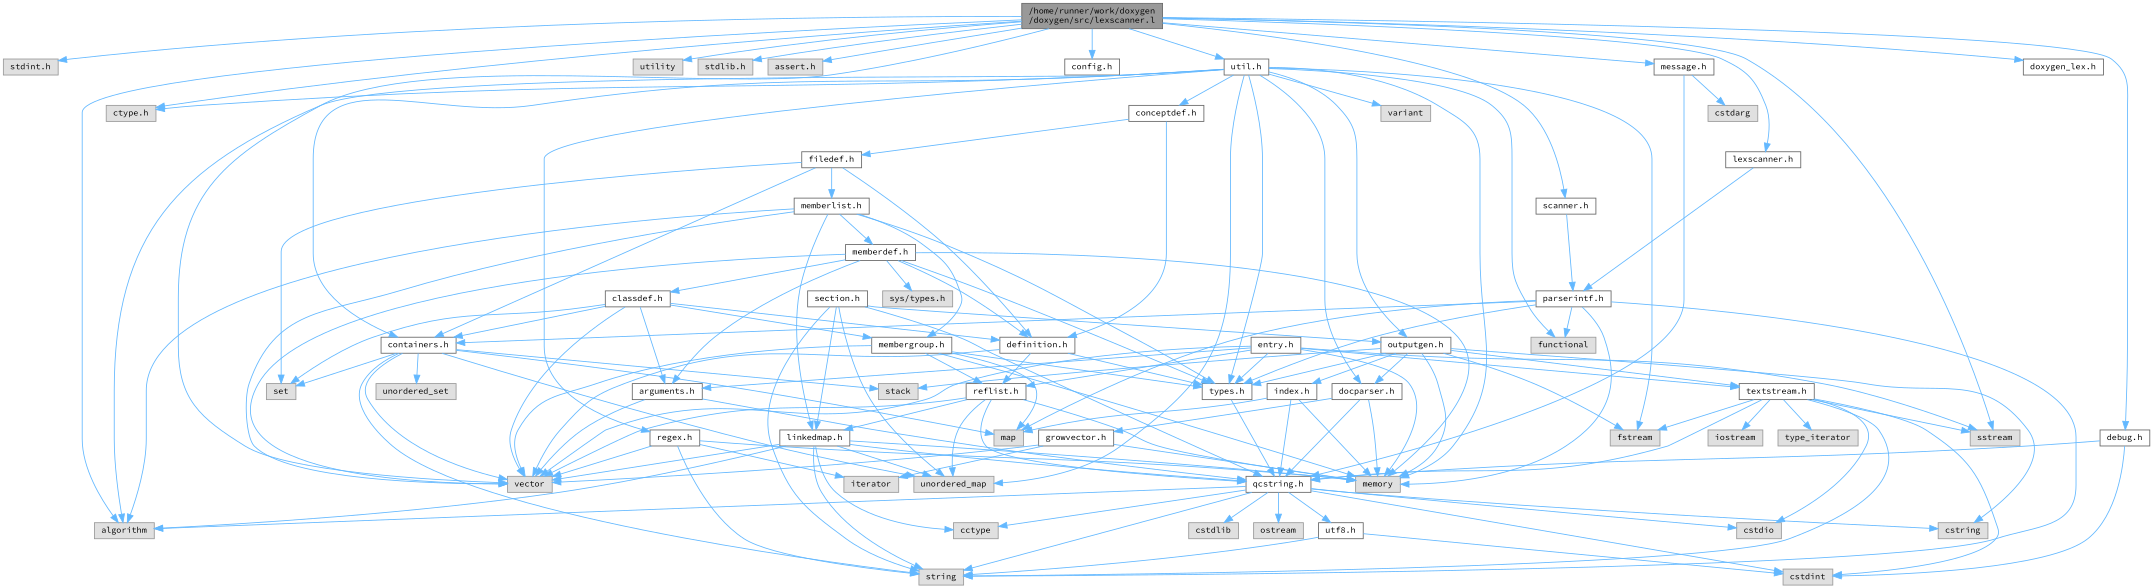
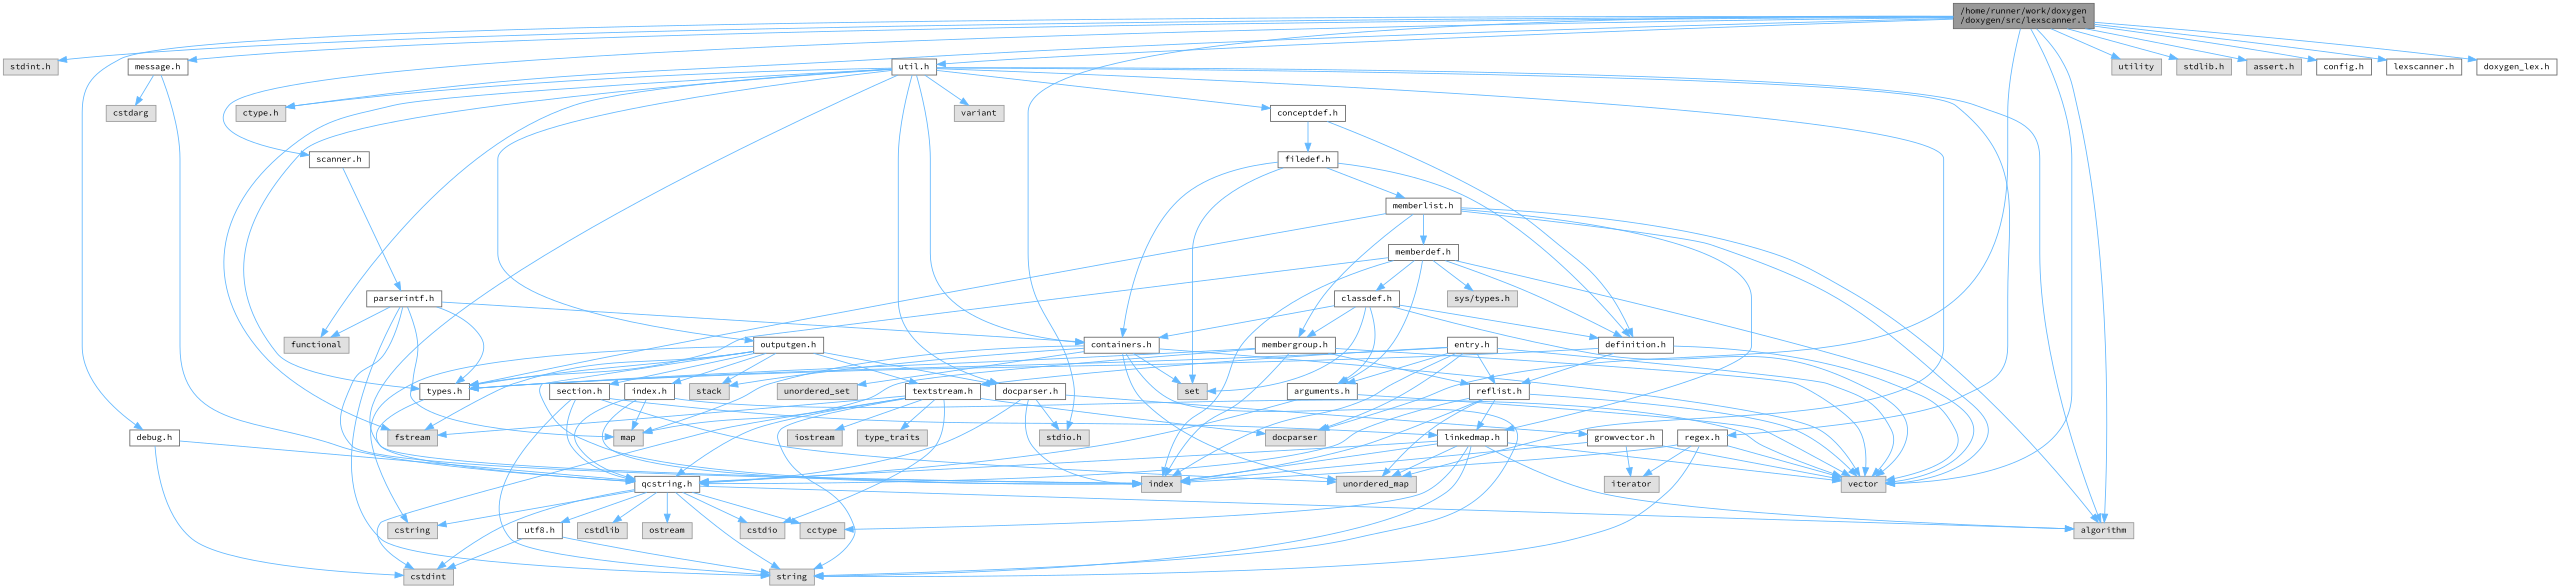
edge "lexscanner.h" -> "parserintf.h": removed
edge "section.h" -> "outputgen.h": reversed
edge "index.h" -> "vector": added
node "stdio.h": added
node "type_iterator": label "type_iterator" -> "type_traits"
node "sstream": label "sstream" -> "docparser"
node "memory": label "memory" -> "index"
